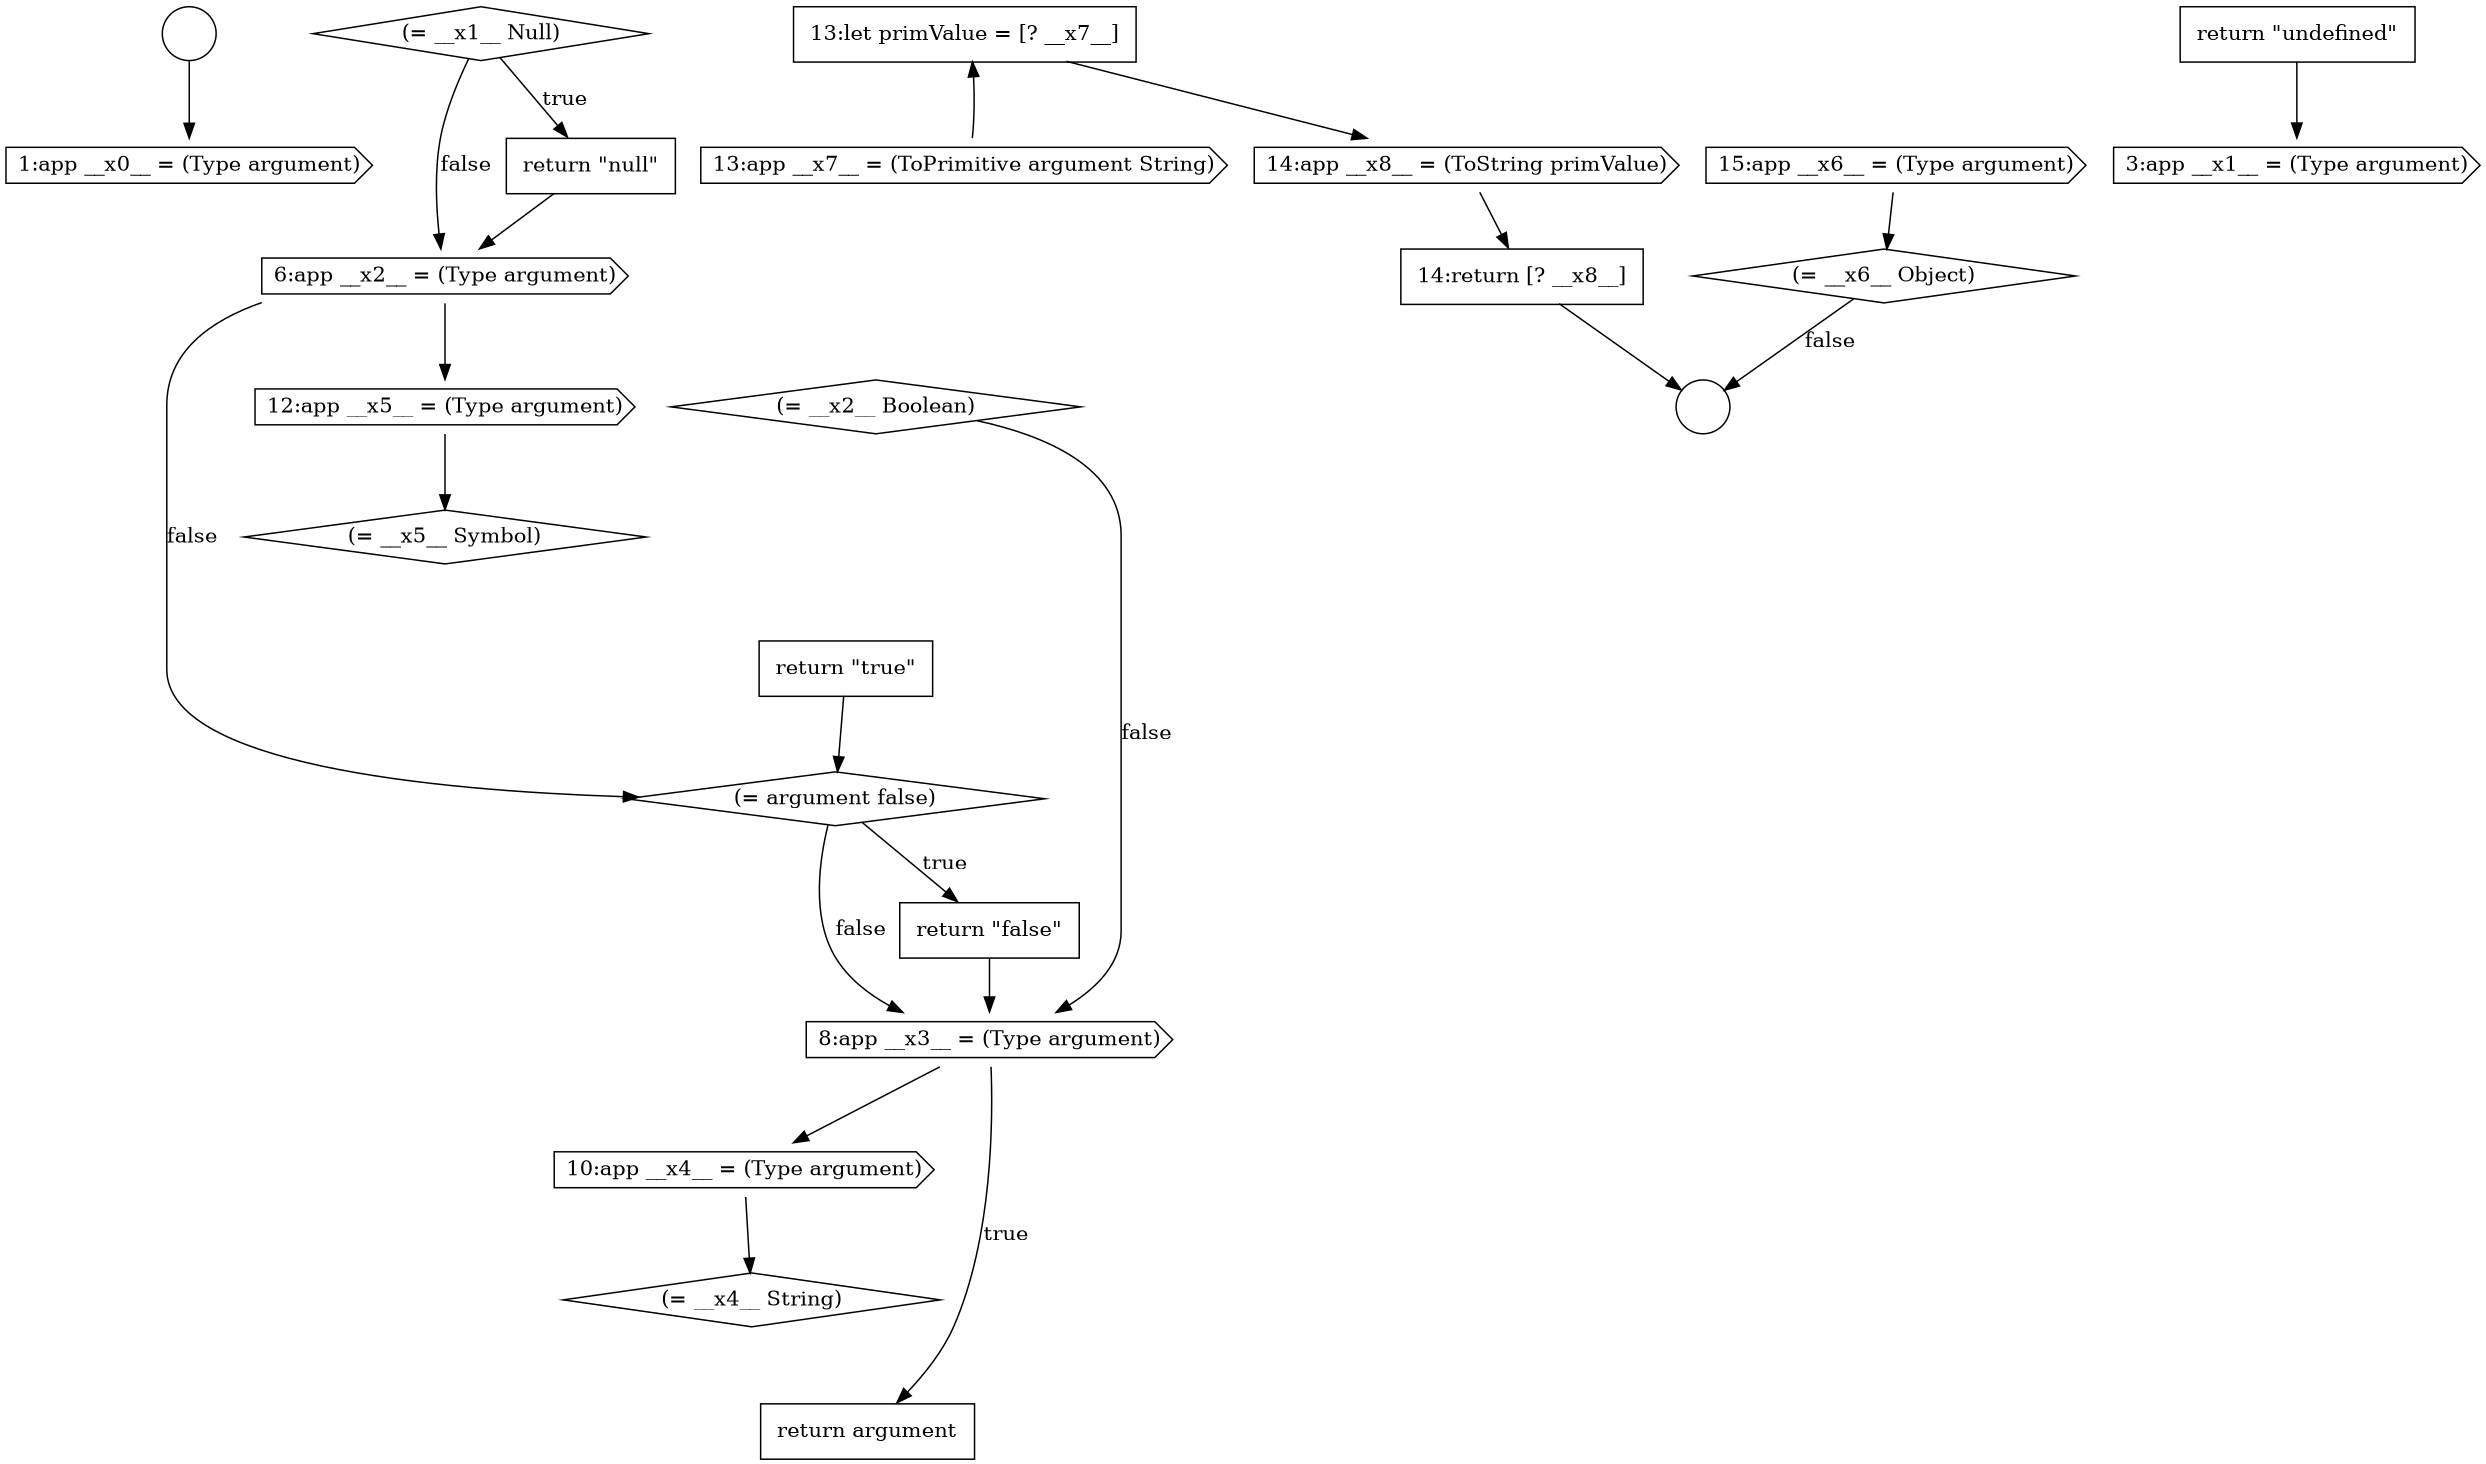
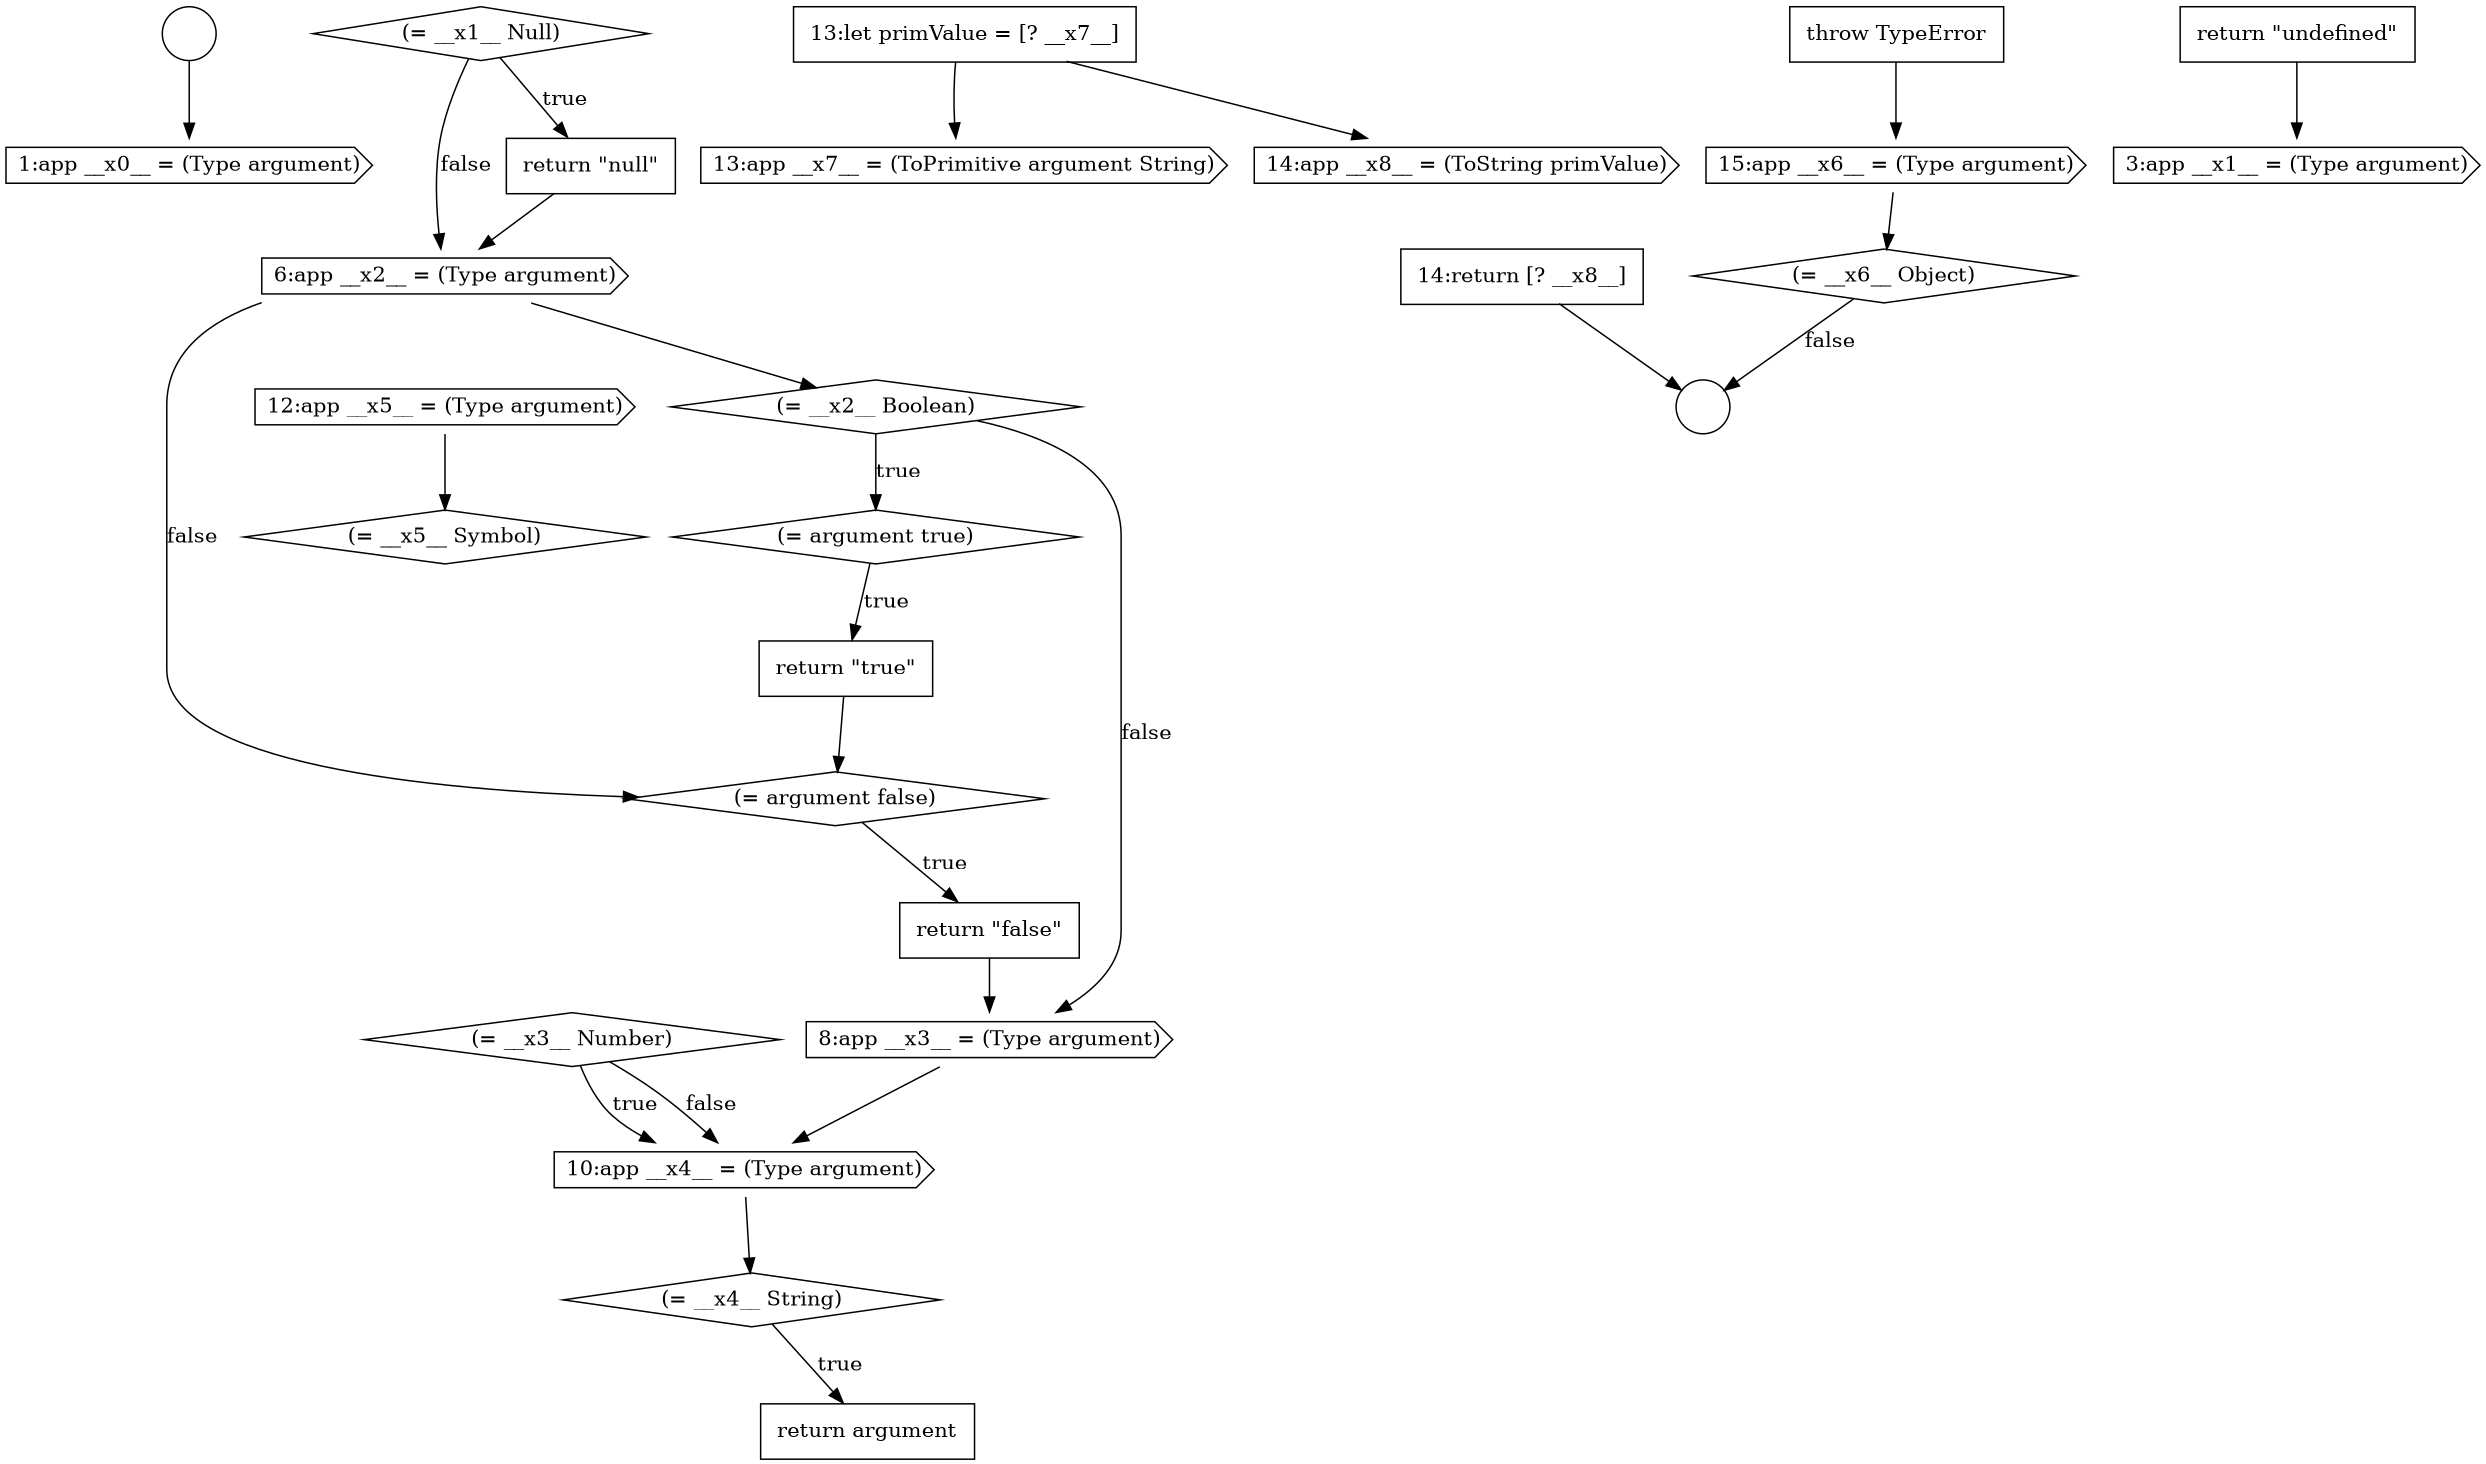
node "throw TypeError": added
edge "13:app __x7__ = (ToPrimitive argument String)" -> "13:let primValue = [? __x7__]": reversed
edge "14:app __x8__ = (ToString primValue)" -> "14:return [? __x8__]": removed
edge "6:app __x2__ = (Type argument)" -> "12:app __x5__ = (Type argument)": now "6:app __x2__ = (Type argument)" -> "(= __x2__ Boolean)"
node "(= argument true)": added
edge "(= argument false)" -> "8:app __x3__ = (Type argument)": removed, label "false"
node "(= __x3__ Number)": added
edge "8:app __x3__ = (Type argument)" -> "return argument": now "(= __x4__ String)" -> "return argument"
